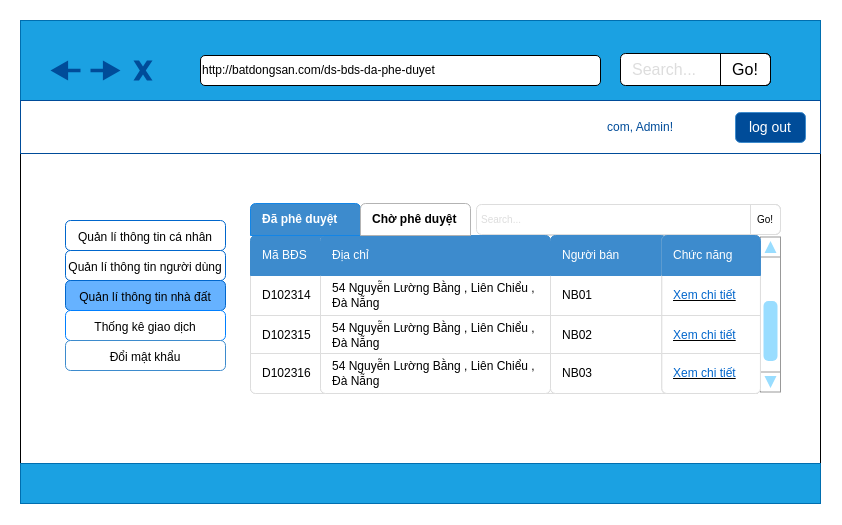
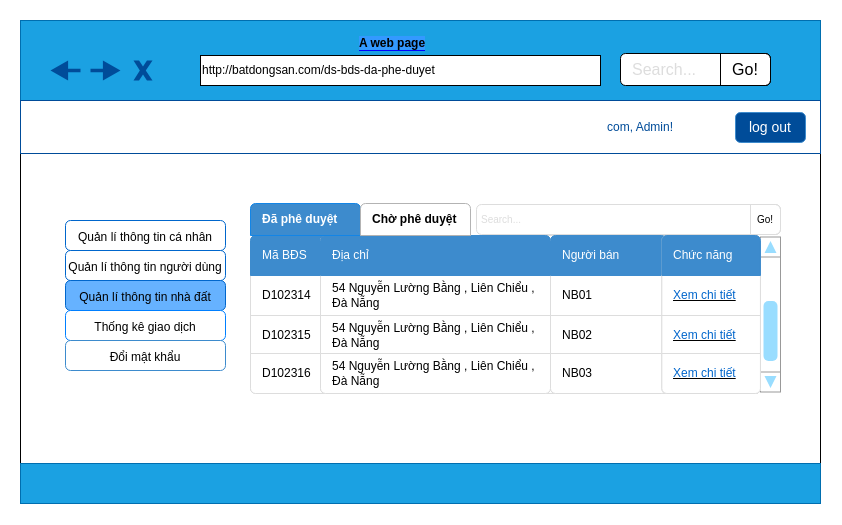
node "A web page": added
node "http://batdongsan.com/ds-bds-da-phe-duyet": shape rounded rectangle -> rectangle
